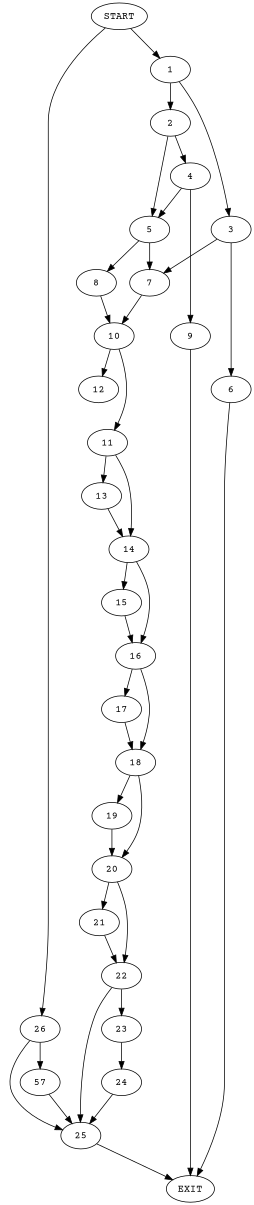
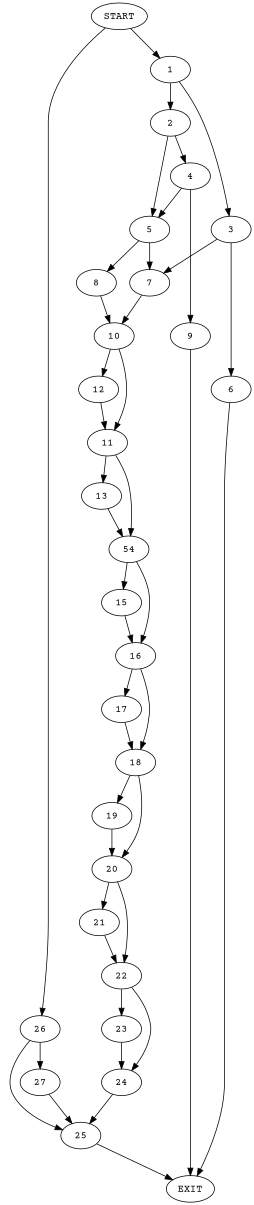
edge "12" -> "11": added
node "14": label "14" -> "54"
edge "22" -> "25": now "22" -> "24"
node "57": label "57" -> "27"
